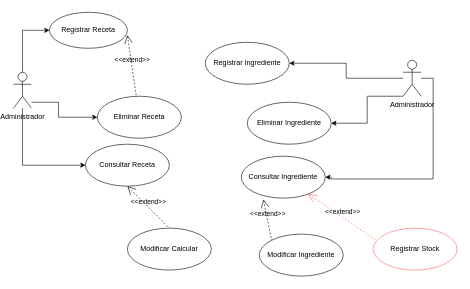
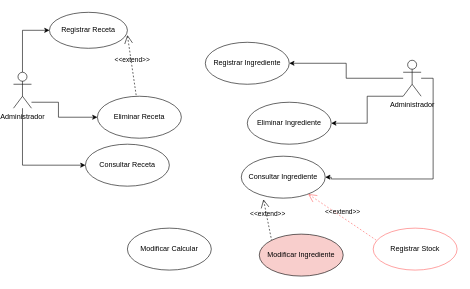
edge "Modificar Calcular" -> "Consultar Receta": removed, label "<<extend>>"
node "Modificar Ingrediente": fillcolor #ffffff -> #f8cecc
